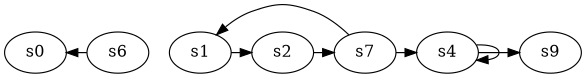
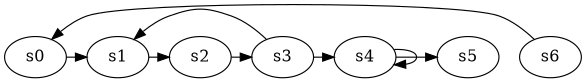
node "s7": label "s7" -> "s3"
node "s9": label "s9" -> "s5"
edge "s0" -> "s1": added
